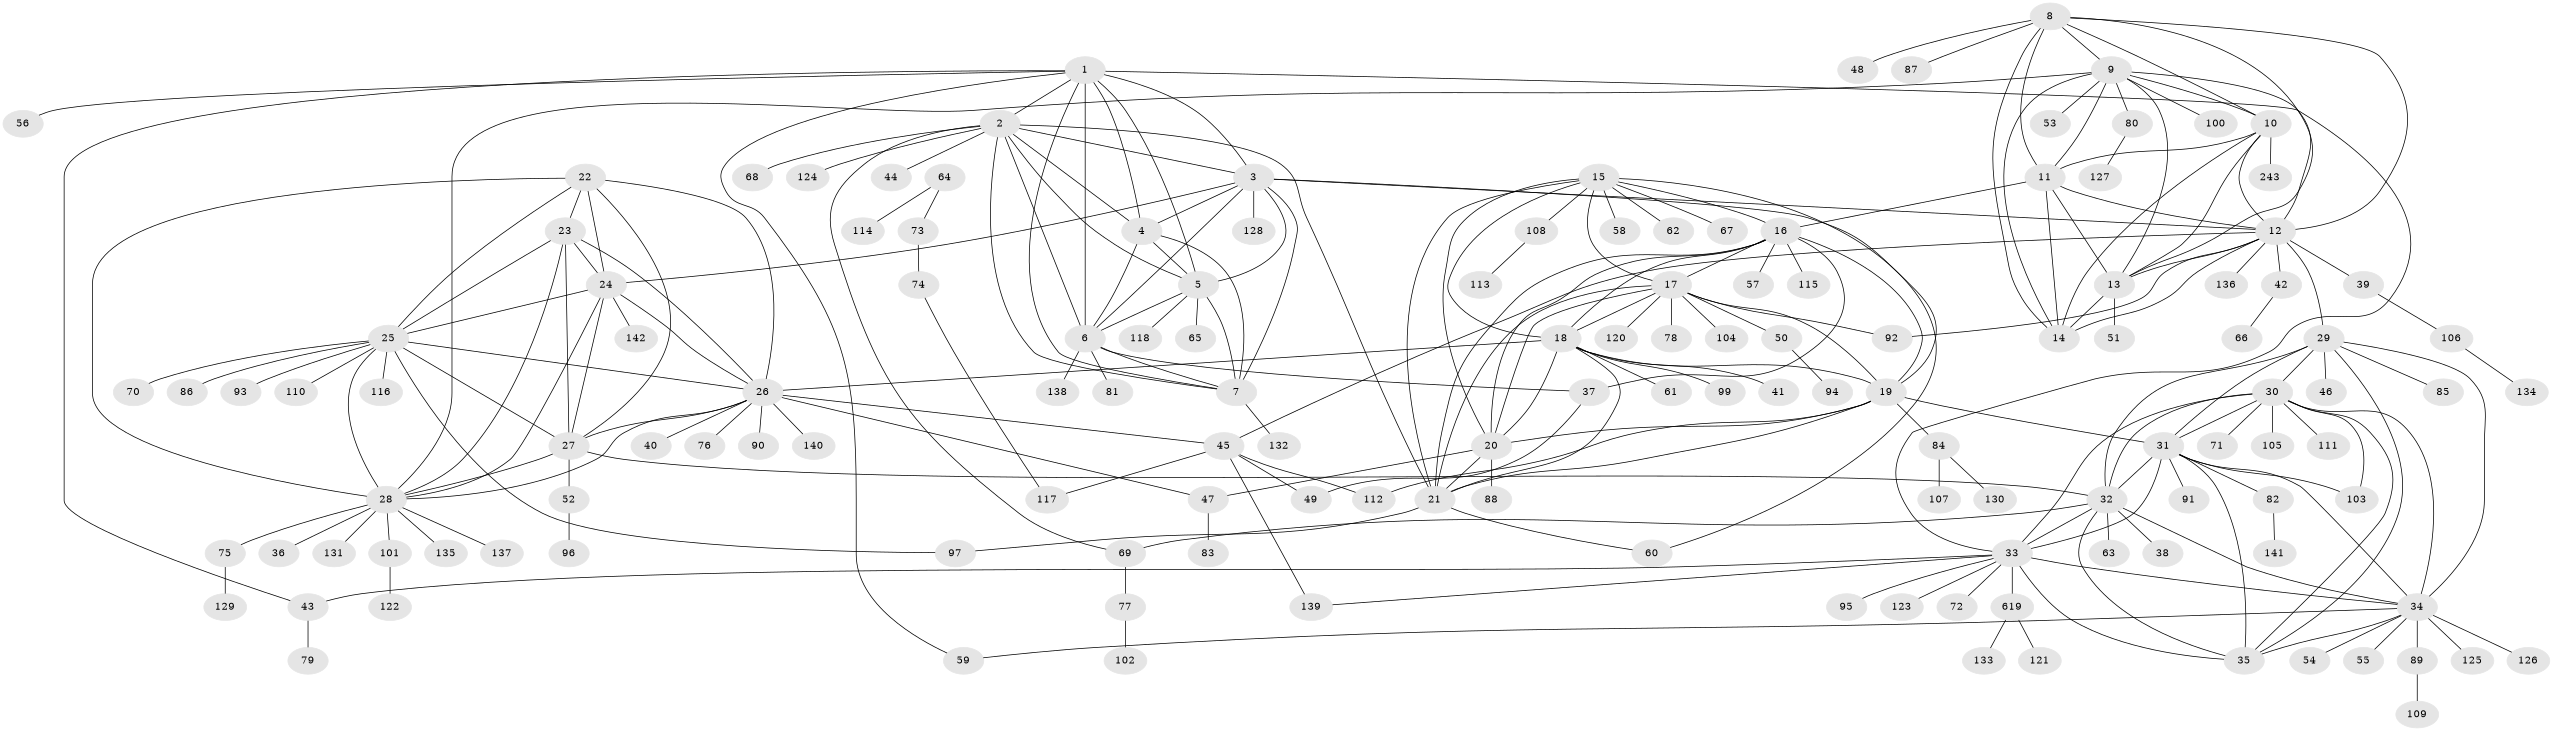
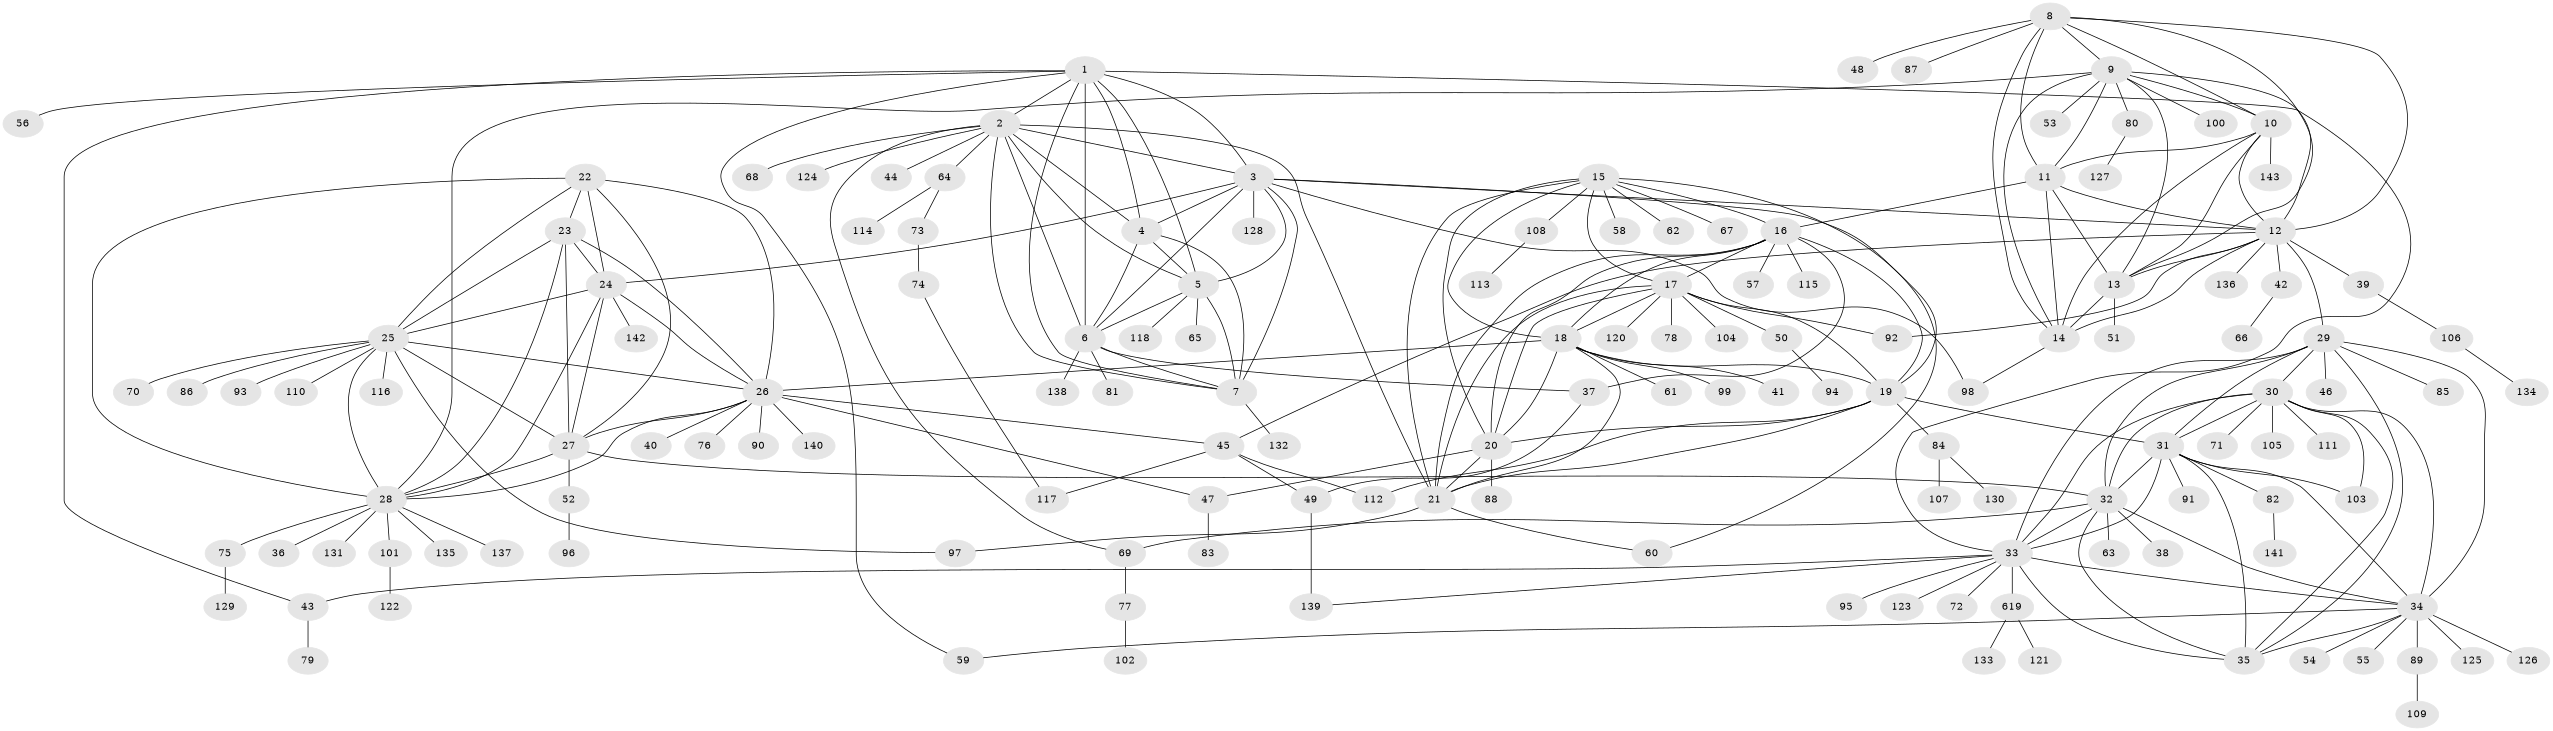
edge "2" -- "64": added
node "243": label "243" -> "143"
edge "29" -- "33": added
node "98": added
edge "45" -- "139": now "49" -- "139"
